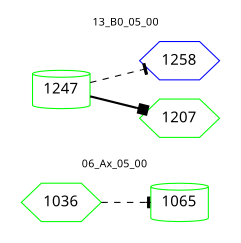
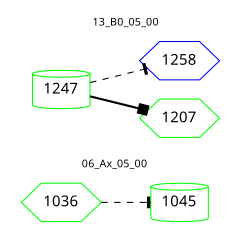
node "1065": label "1065" -> "1045"
